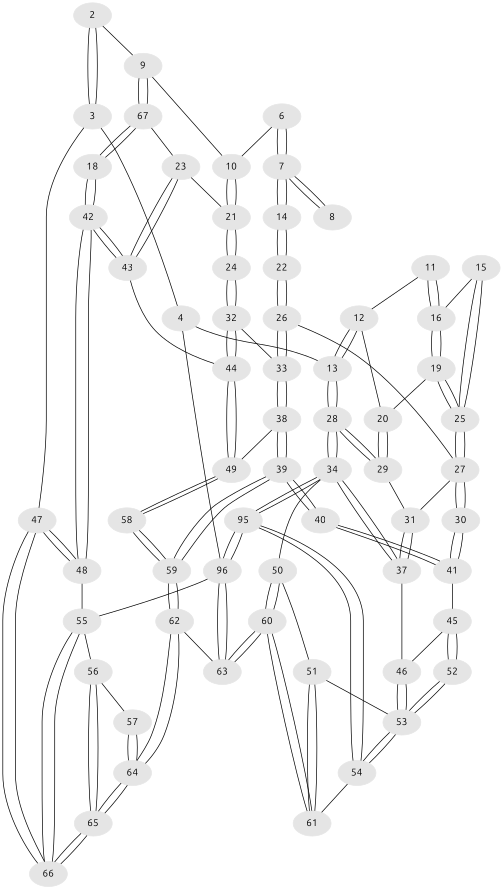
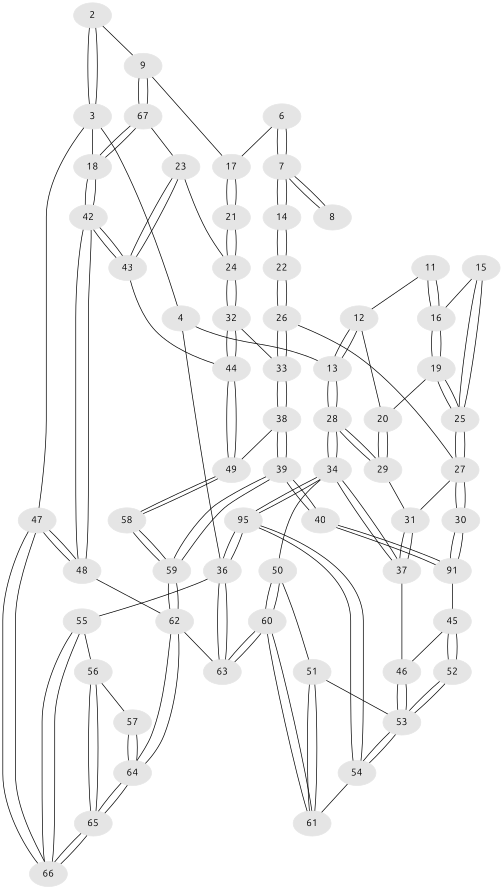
edge "3" -- "18": added
node "10": label "10" -> "17"
edge "23" -- "21": now "23" -- "24"
node "96": label "96" -> "36"
node "41": label "41" -> "91"
edge "48" -- "55": now "48" -- "62"
